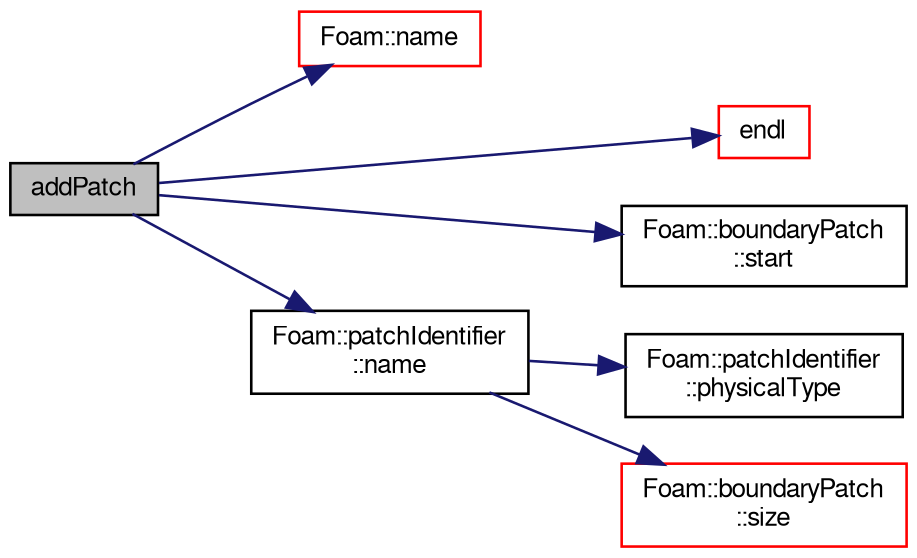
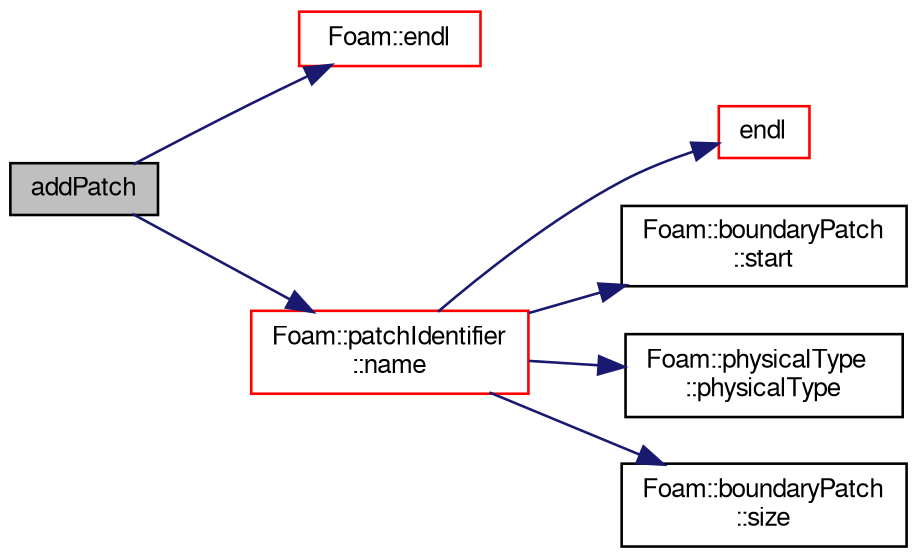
node "Foam::name": label "Foam::name" -> "Foam::endl"
edge "addPatch" -> "endl": now "Foam::patchIdentifier ::name" -> "endl"
edge "addPatch" -> "Foam::boundaryPatch ::start": now "Foam::patchIdentifier ::name" -> "Foam::boundaryPatch ::start"
node "Foam::patchIdentifier ::name": color black -> red
node "Foam::patchIdentifier ::physicalType": label "Foam::patchIdentifier ::physicalType" -> "Foam::physicalType ::physicalType"
node "Foam::boundaryPatch ::size": color red -> black
